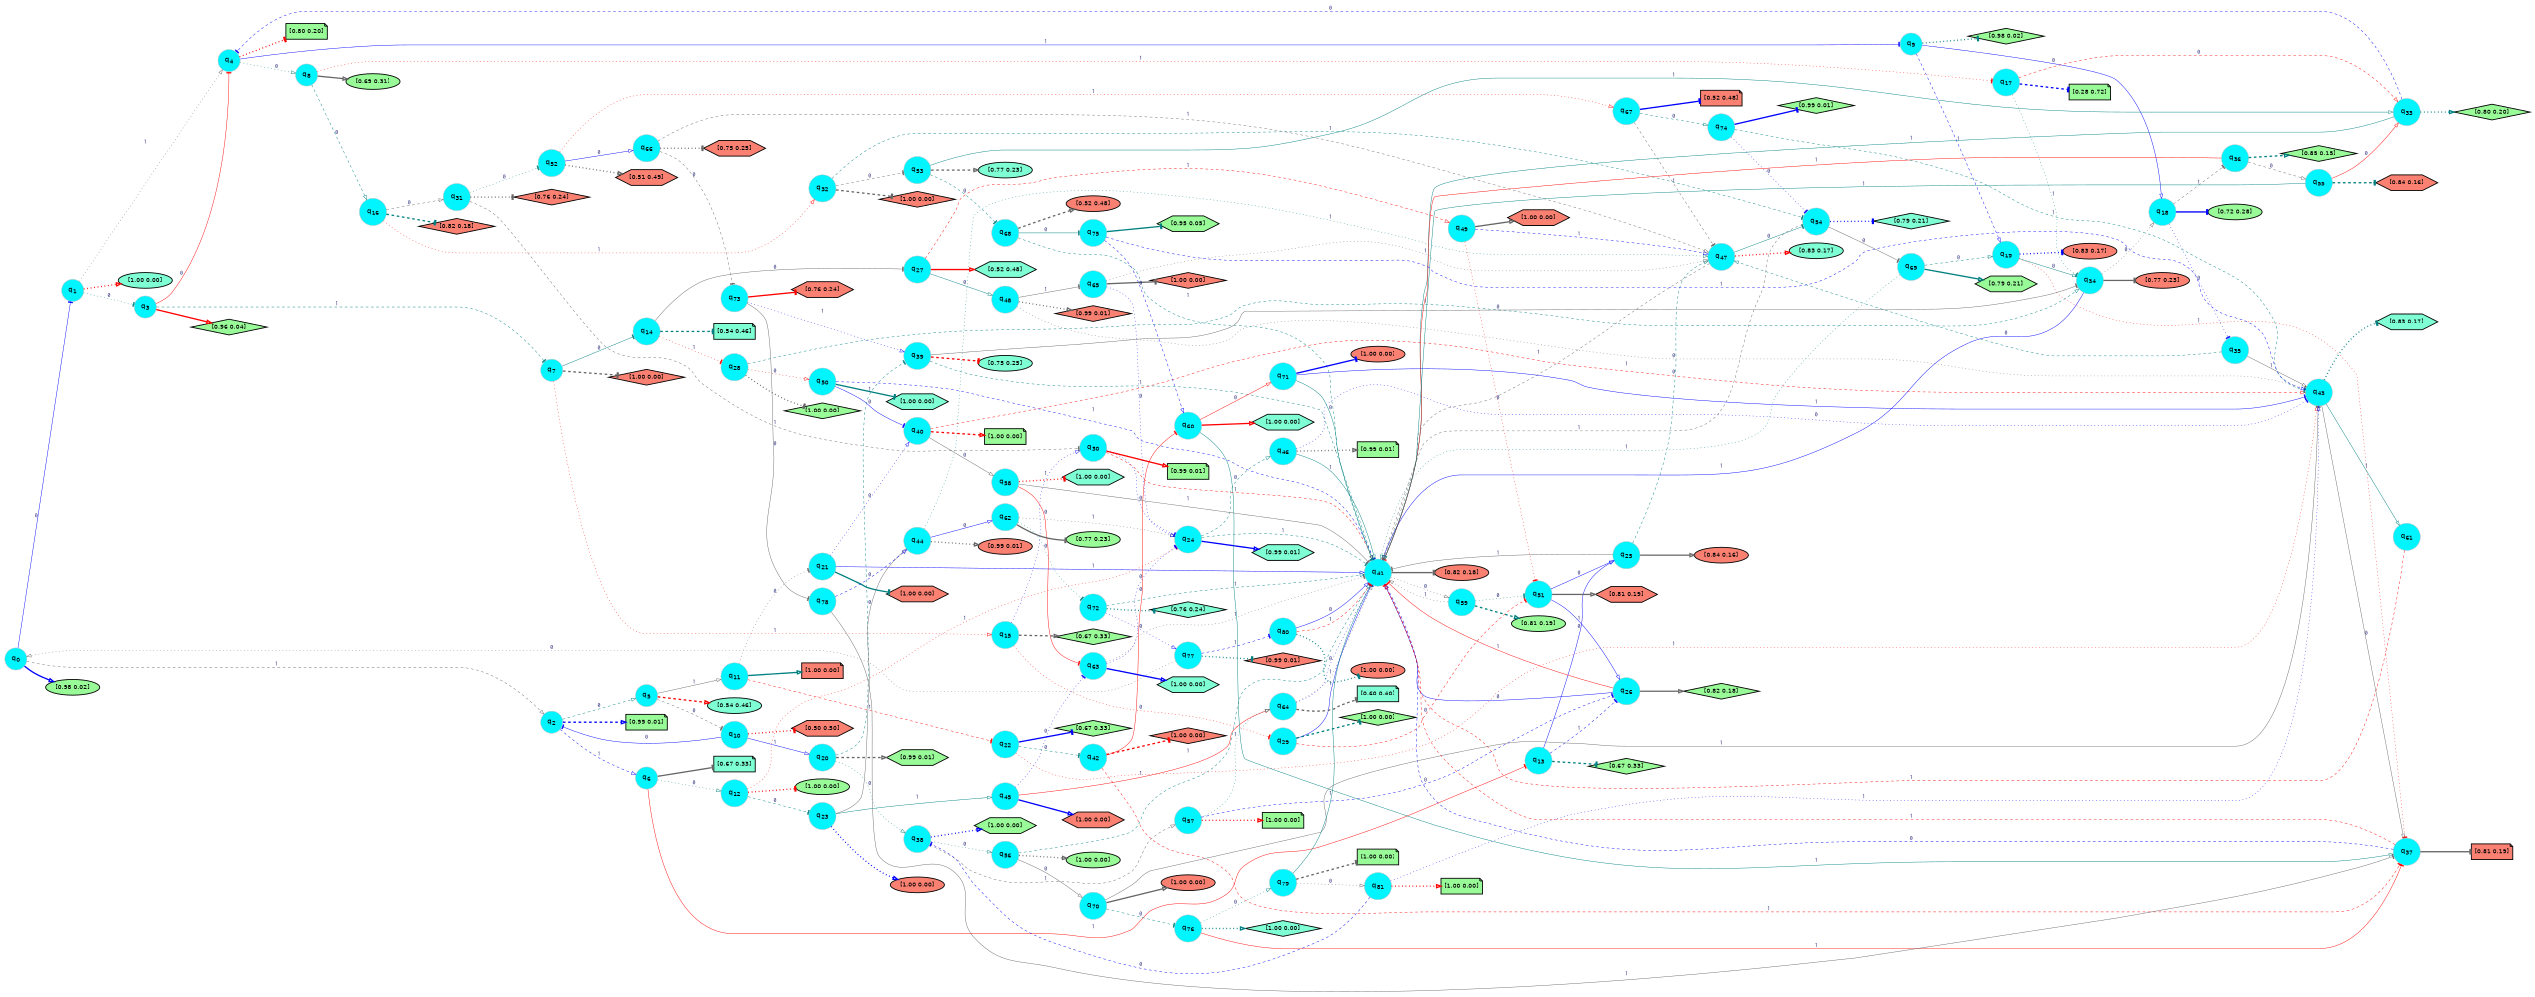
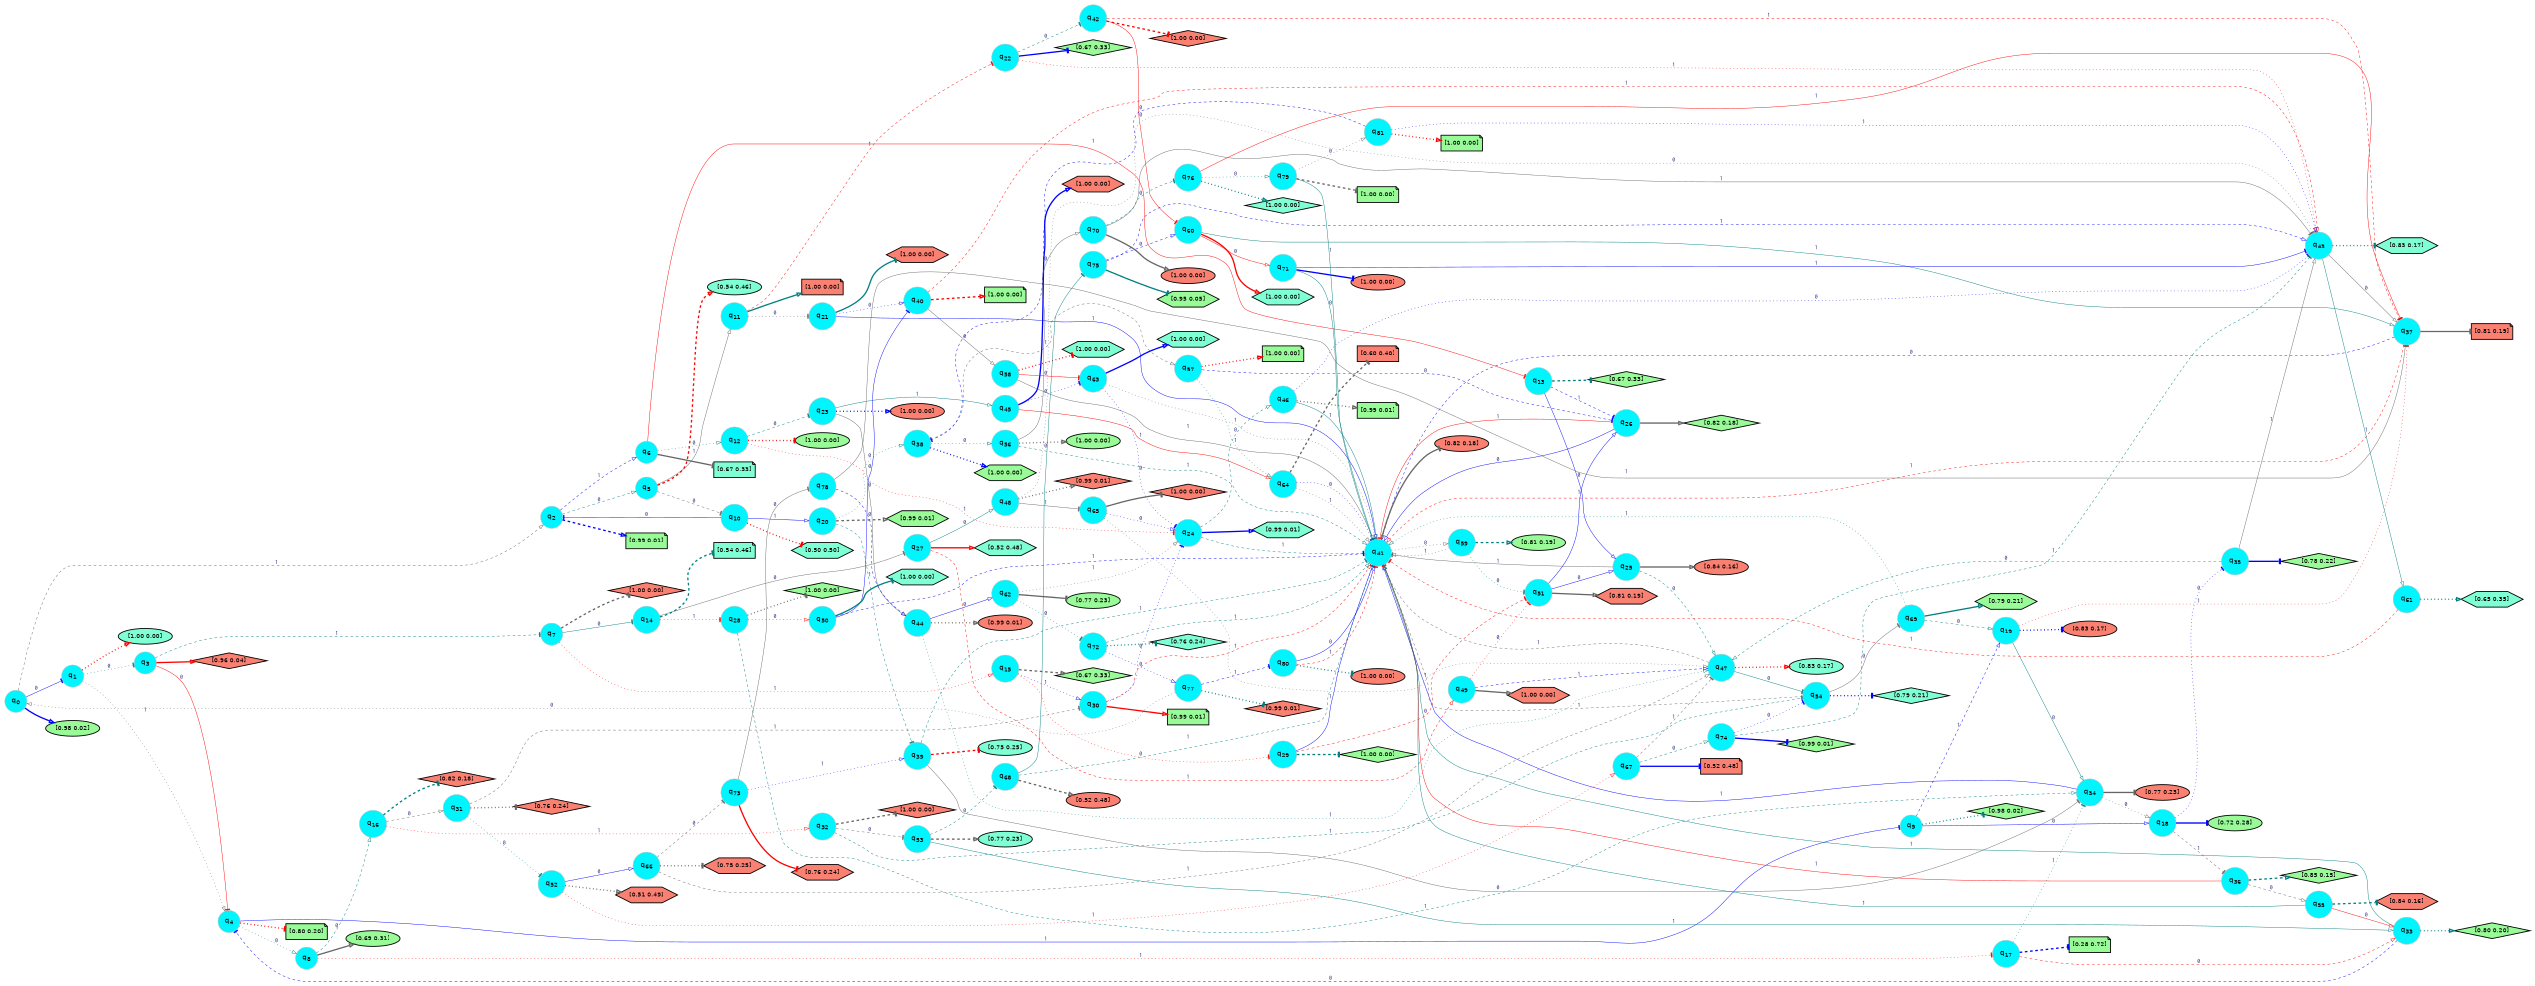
node "[0.96 0.04]": fillcolor palegreen -> salmon
node "[0.78 0.22]": added
node "[0.65 0.35]": added
node "[0.60 0.40]": fillcolor aquamarine -> salmon
node "[0.50 0.50]": fillcolor salmon -> aquamarine
